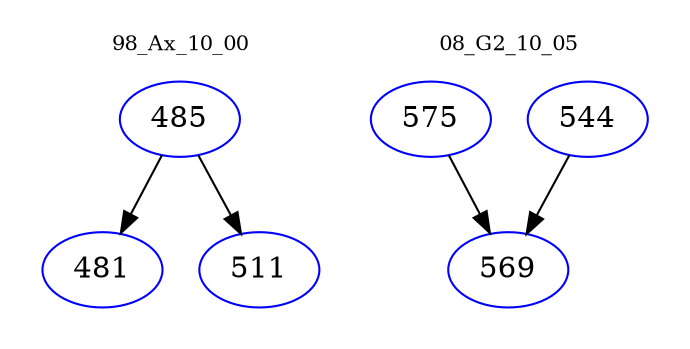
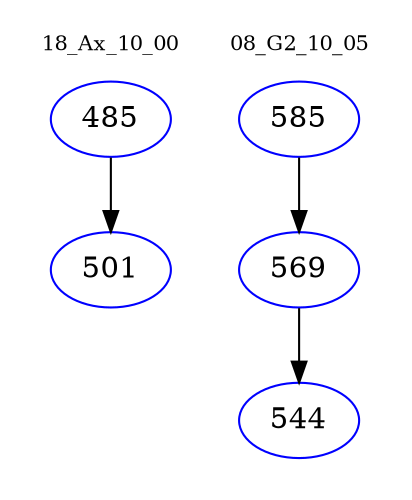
cluster "98_Ax_10_00": label "98_Ax_10_00" -> "18_Ax_10_00"
node "575": label "575" -> "585"
edge "544" -> "569": reversed
node "481": removed
node "511": label "511" -> "501"
